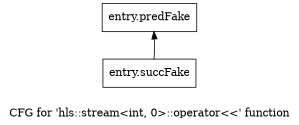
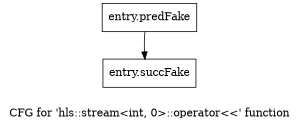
edge "entry.succFake" -> "entry.predFake": reversed
